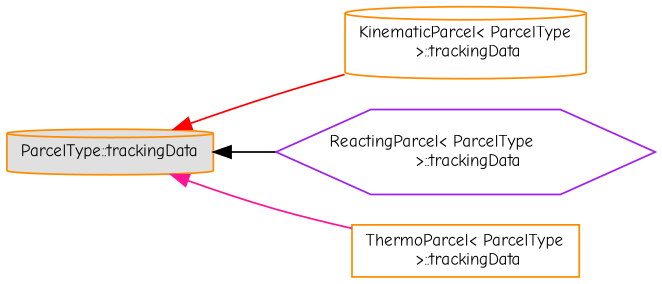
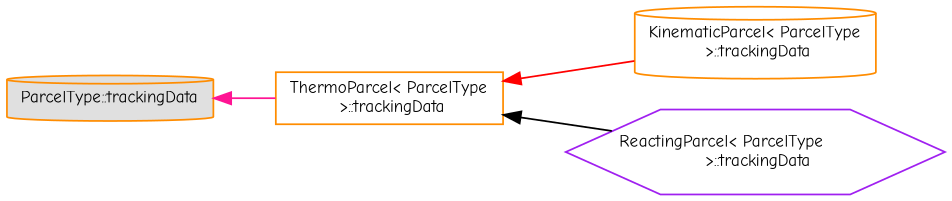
edge "KinematicParcel< ParcelType >::trackingData" -> "ParcelType::trackingData": now "KinematicParcel< ParcelType >::trackingData" -> "ThermoParcel< ParcelType >::trackingData"
edge "ReactingParcel< ParcelType >::trackingData" -> "ParcelType::trackingData": now "ReactingParcel< ParcelType >::trackingData" -> "ThermoParcel< ParcelType >::trackingData"
